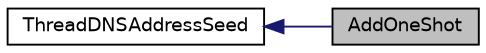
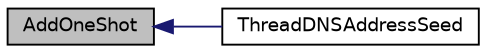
edge "AddOneShot" -> "ThreadDNSAddressSeed": reversed
